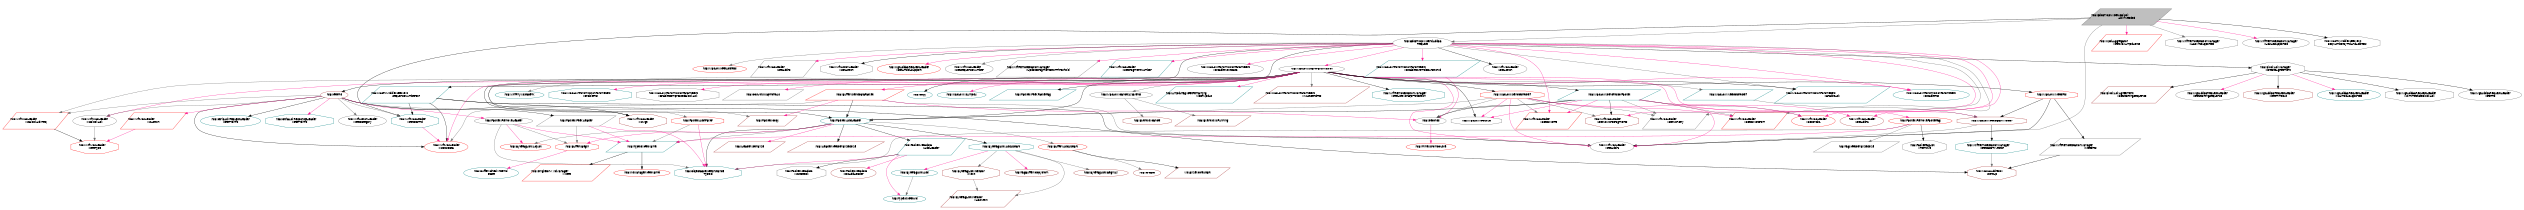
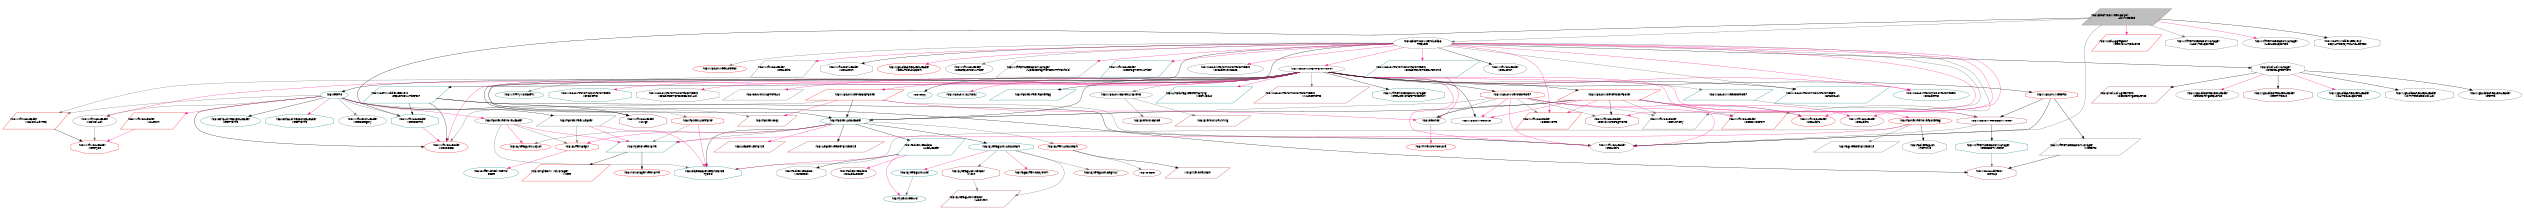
node "ns3::GetTid": color brown -> teal
node "ns3::Buffer::SendDataPacket": label "ns3::Buffer::SendDataPacket" -> "ns3::MacLow::SendDataPacket"
node "ns3::MacLow::SendRtsForPacket": color teal -> red
node "ns3::WifiMacHeader ::Seconds1": label "ns3::WifiMacHeader ::Seconds1" -> "ns3::WifiMacHeader ::SetAddr1"
